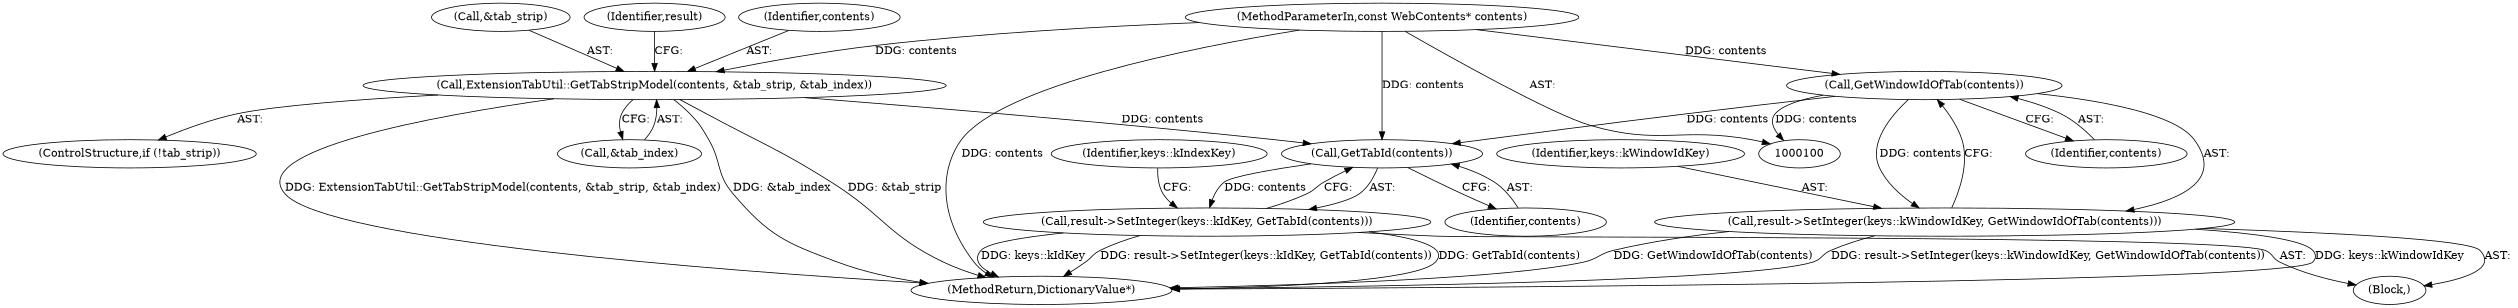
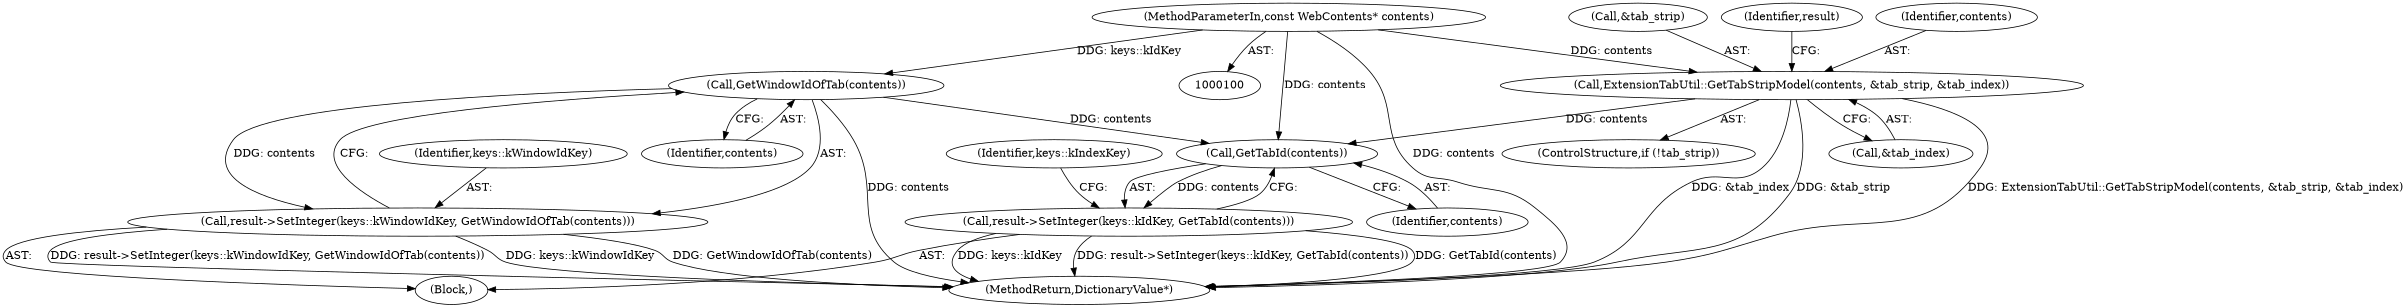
edge "(MethodParameterIn,const WebContents* contents)" -> "(Call,GetWindowIdOfTab(contents))": label "DDG: contents" -> "DDG: keys::kIdKey"
edge "(Call,GetWindowIdOfTab(contents))" -> "1000100": now "(Call,GetWindowIdOfTab(contents))" -> "(MethodReturn,DictionaryValue*)"
